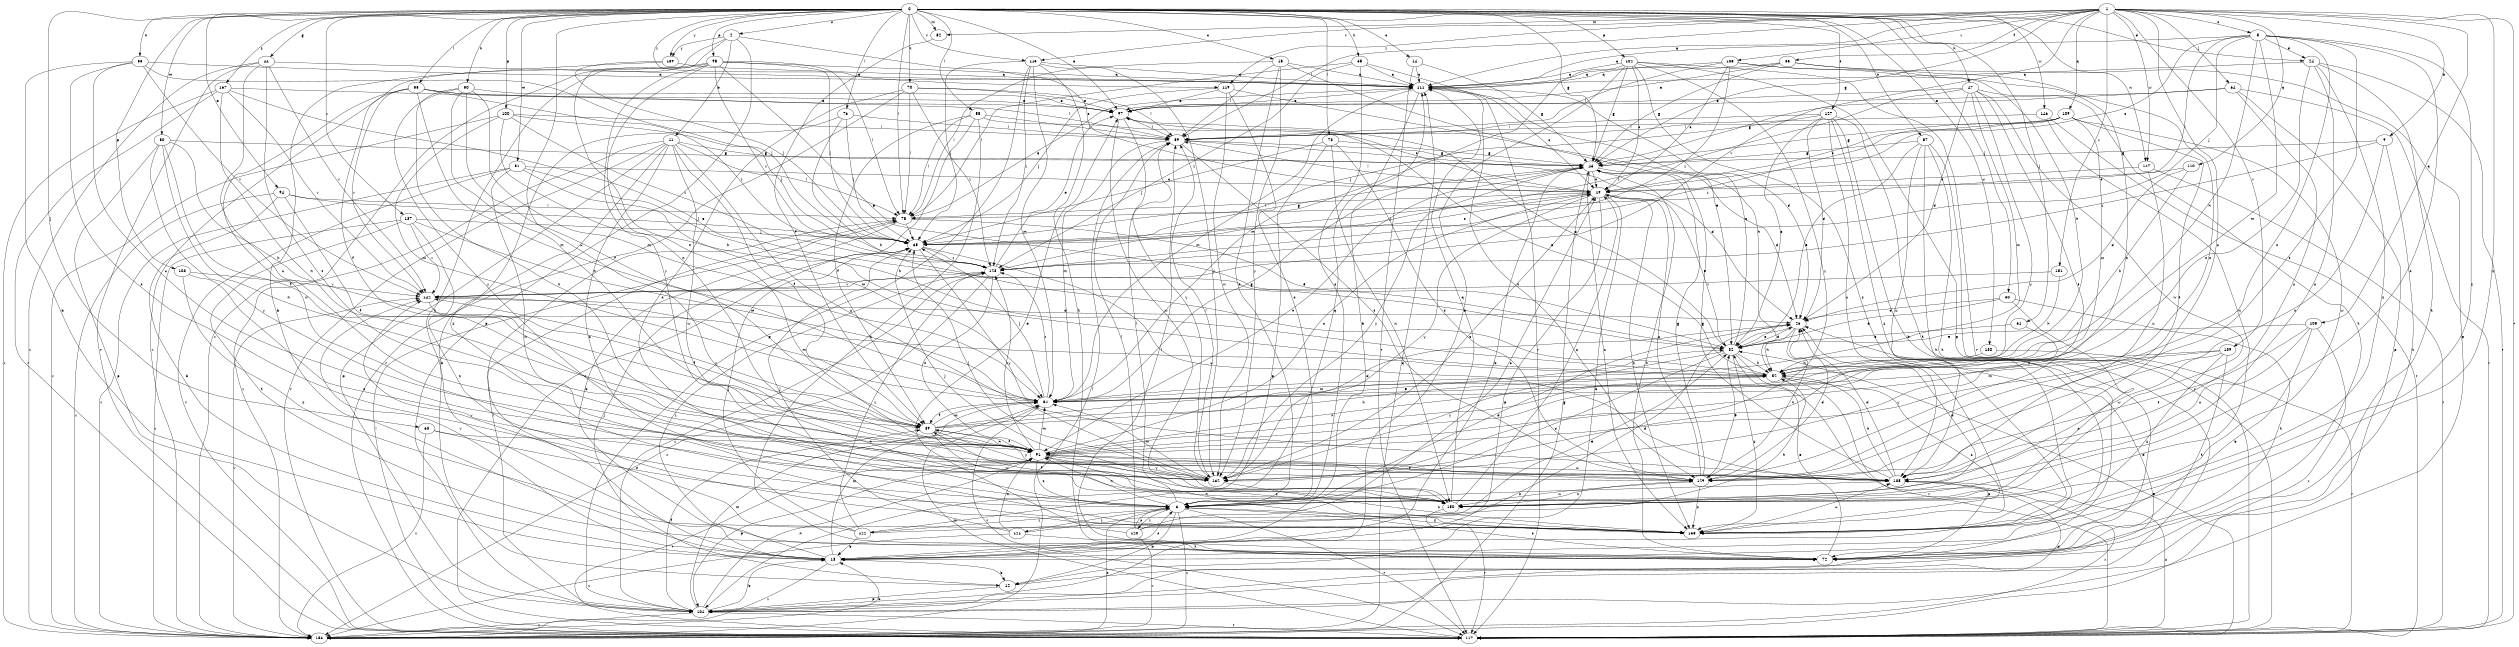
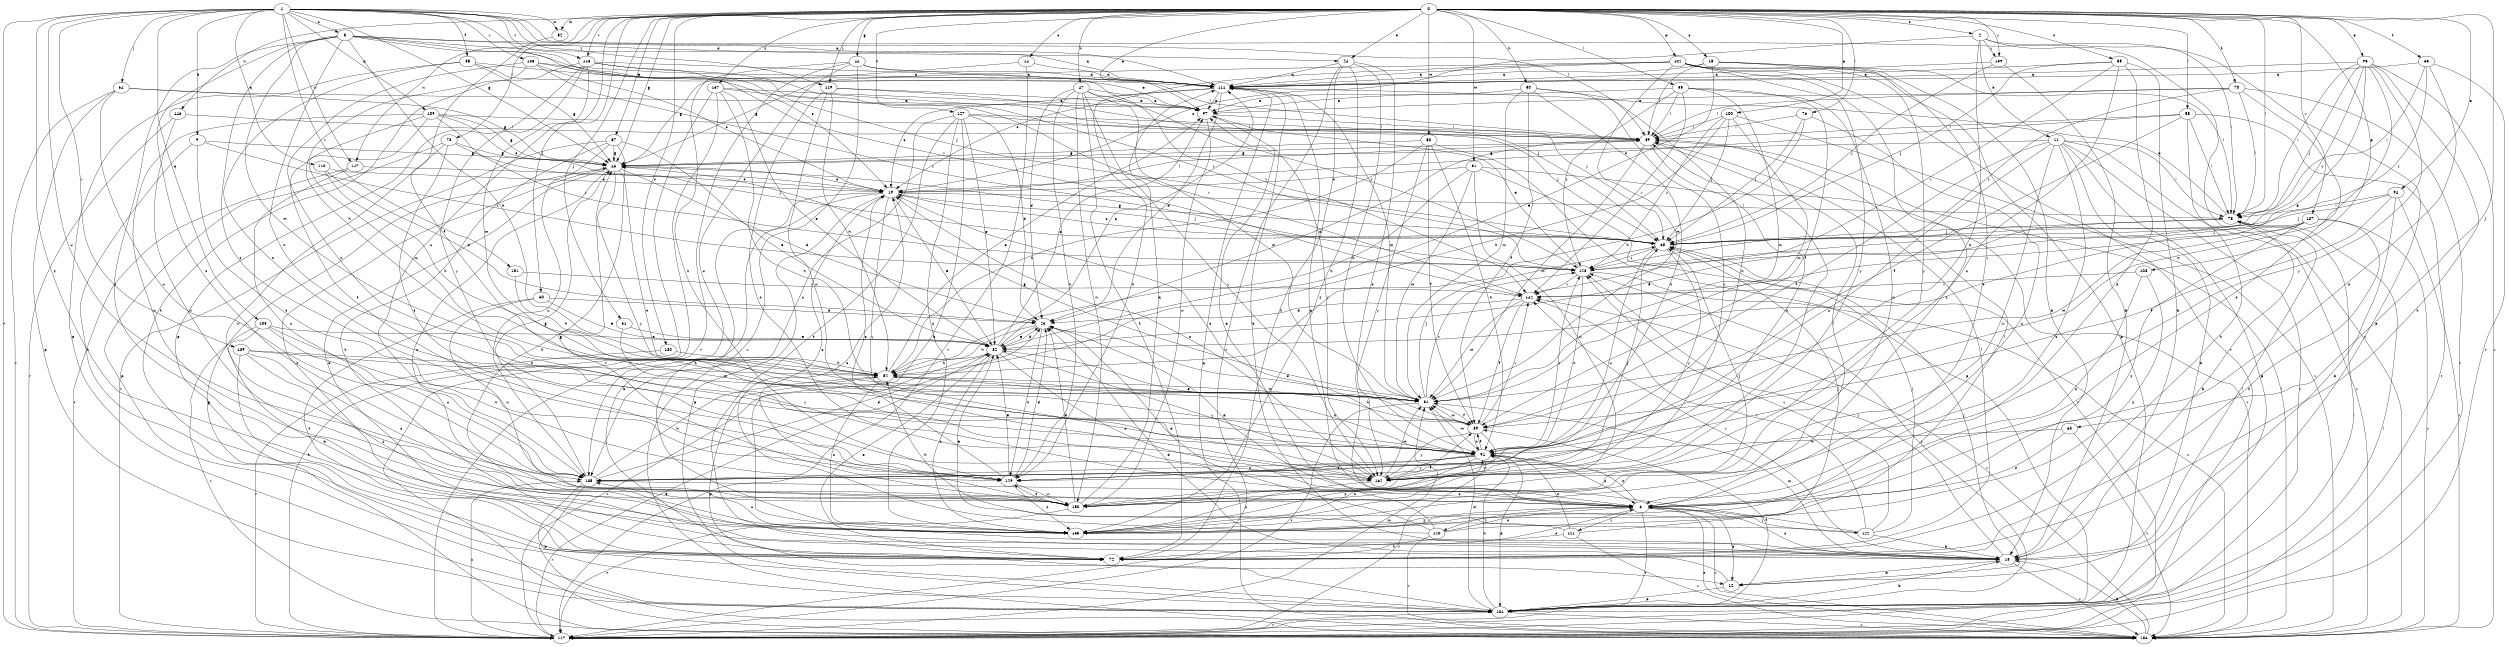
edge "129" -> "46": now "150" -> "46"
